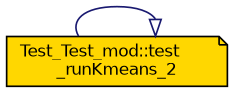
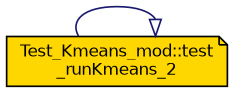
node "Test_Test_mod::test _runKmeans_2": label "Test_Test_mod::test _runKmeans_2" -> "Test_Kmeans_mod::test _runKmeans_2"
